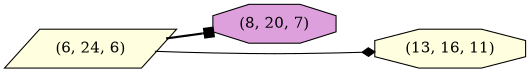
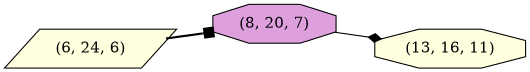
edge "(6, 24, 6)" -> "(13, 16, 11)": now "(8, 20, 7)" -> "(13, 16, 11)"
